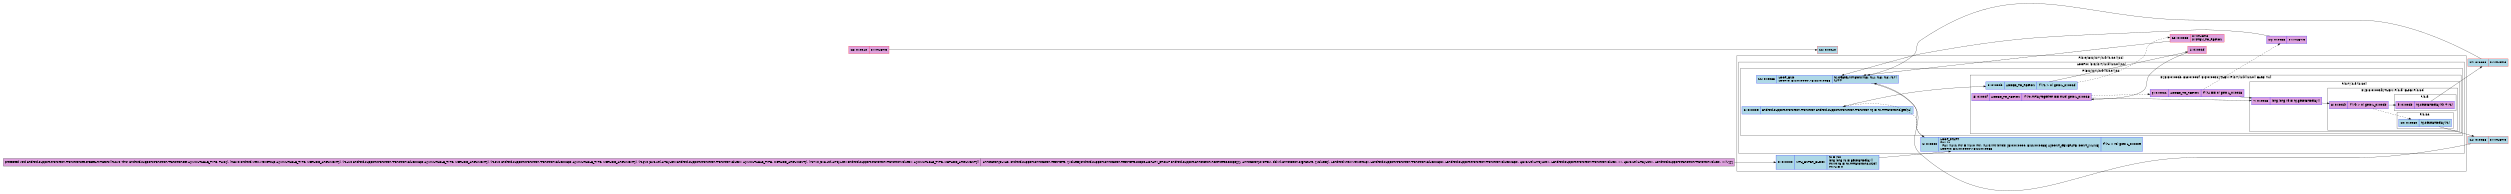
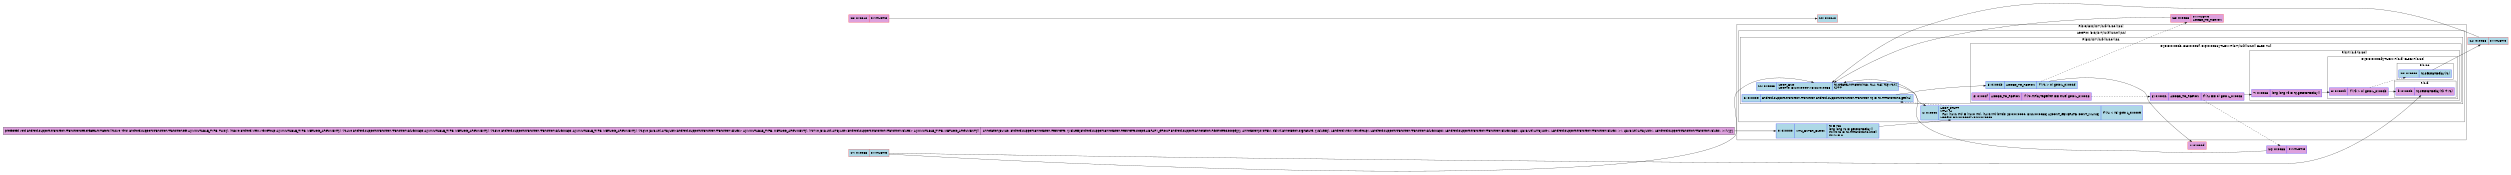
node "15: 0x0033": text "SYSTEM_TO_REGION" -> "ADDED_TO_REGION"
edge "9: 0x002b" -> "17: 0x0033": reversed
edge "4: 0x001d" -> "5: 0x001f": removed
edge "5: 0x001f" -> "7: 0x0023": removed
node "1: 0x000c": text "PHI: r4" -> "MTH: r4"
